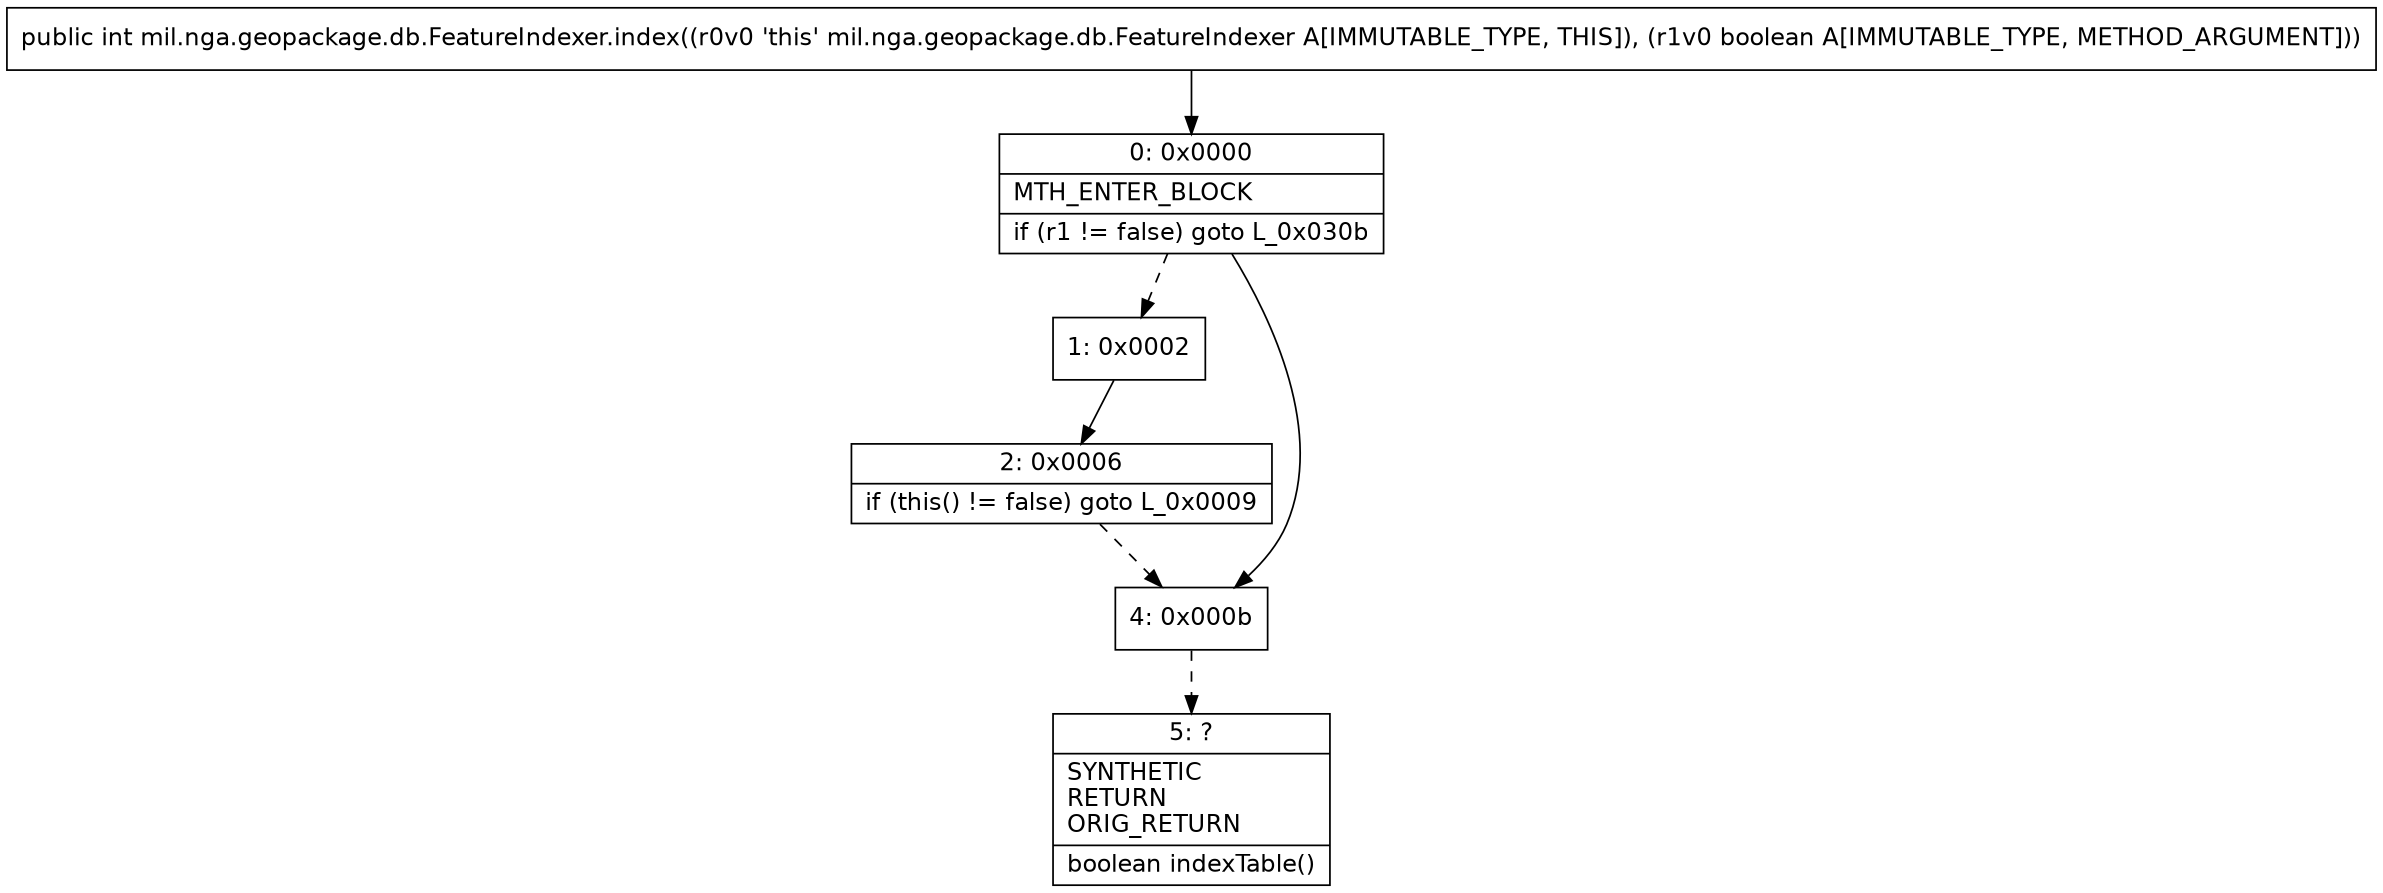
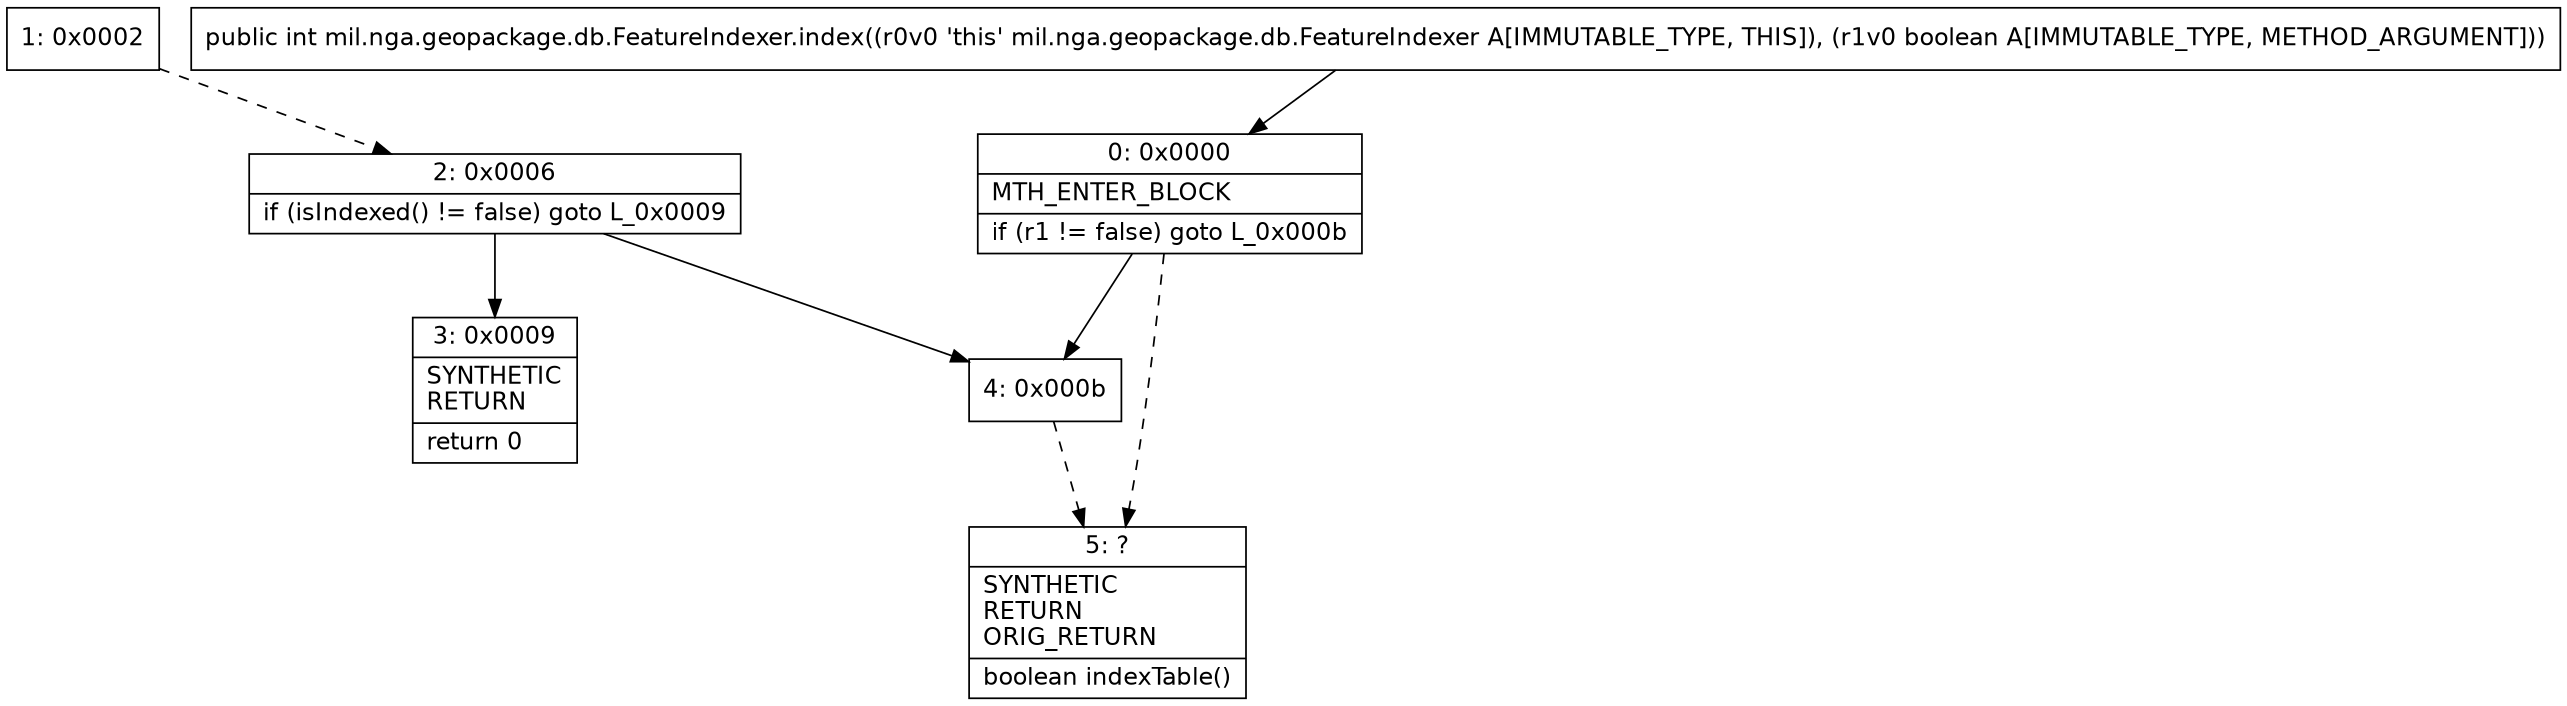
node "0: 0x0000": text "if (r1 != false) goto L_0x030b" -> "if (r1 != false) goto L_0x000b"
edge "0: 0x0000" -> "1: 0x0002": now "0: 0x0000" -> "5: ?"
node "3: 0x0009": added
edge "1: 0x0002" -> "2: 0x0006": style solid -> dashed
node "2: 0x0006": text "if (this() != false) goto L_0x0009" -> "if (isIndexed() != false) goto L_0x0009"
edge "2: 0x0006" -> "4: 0x000b": style dashed -> solid
